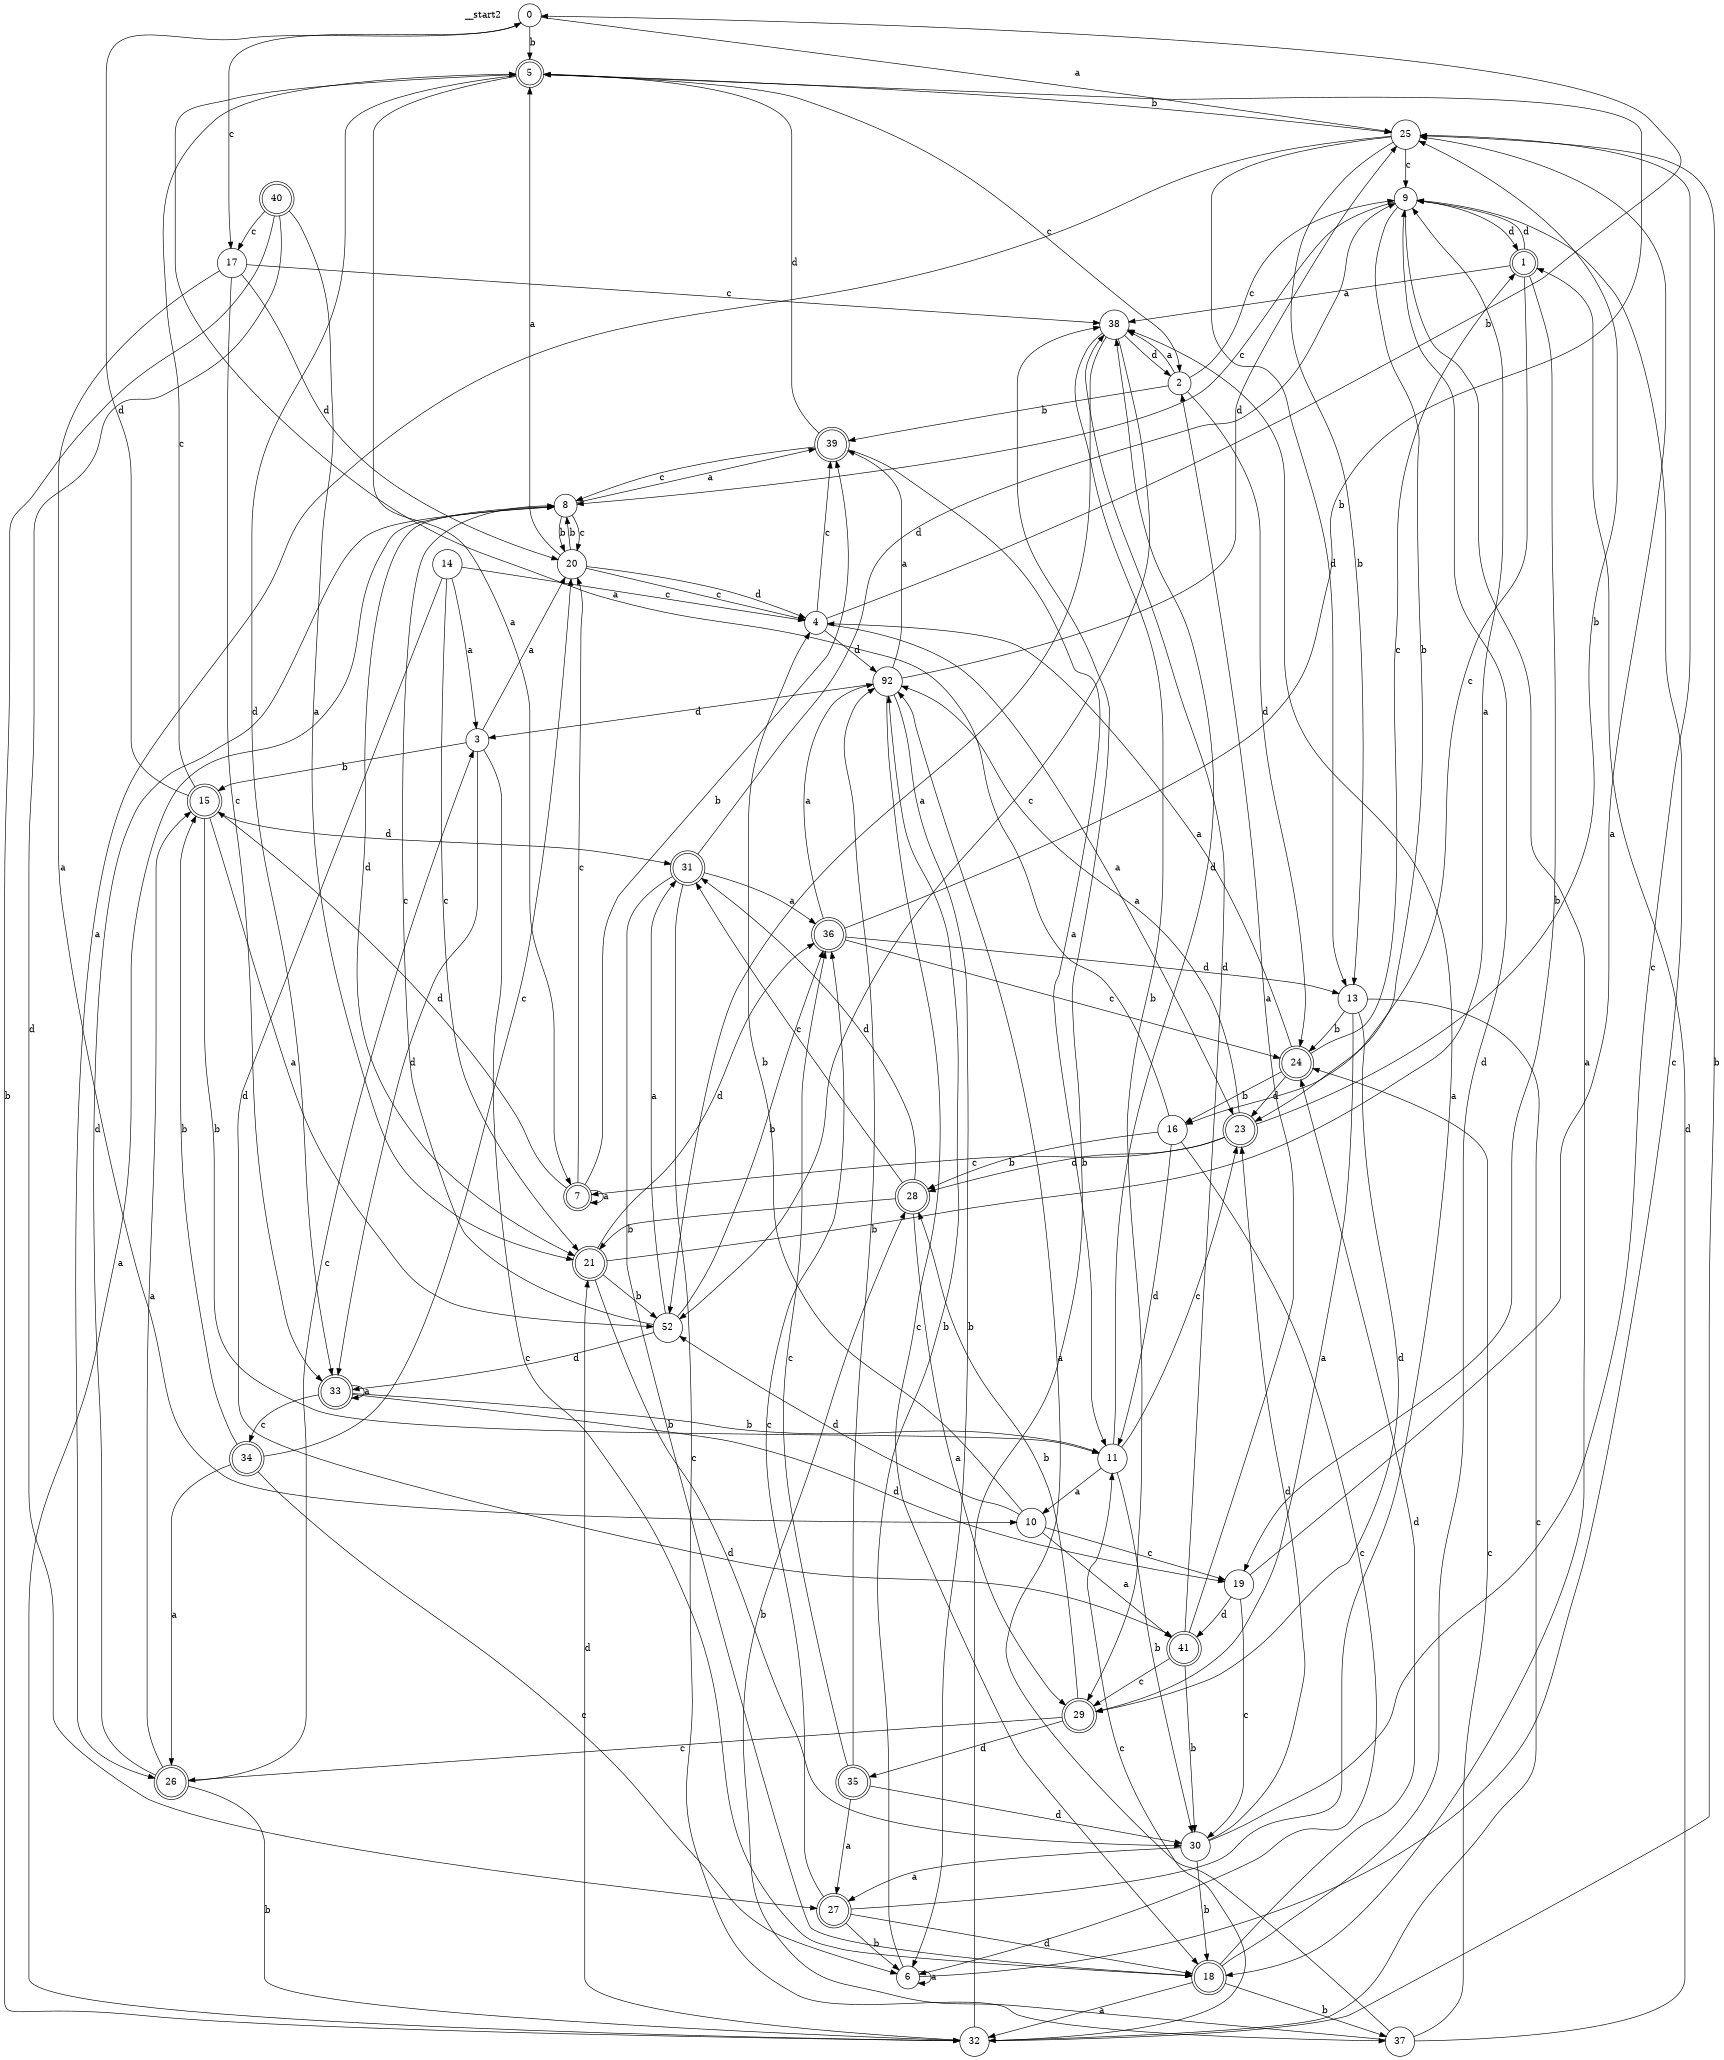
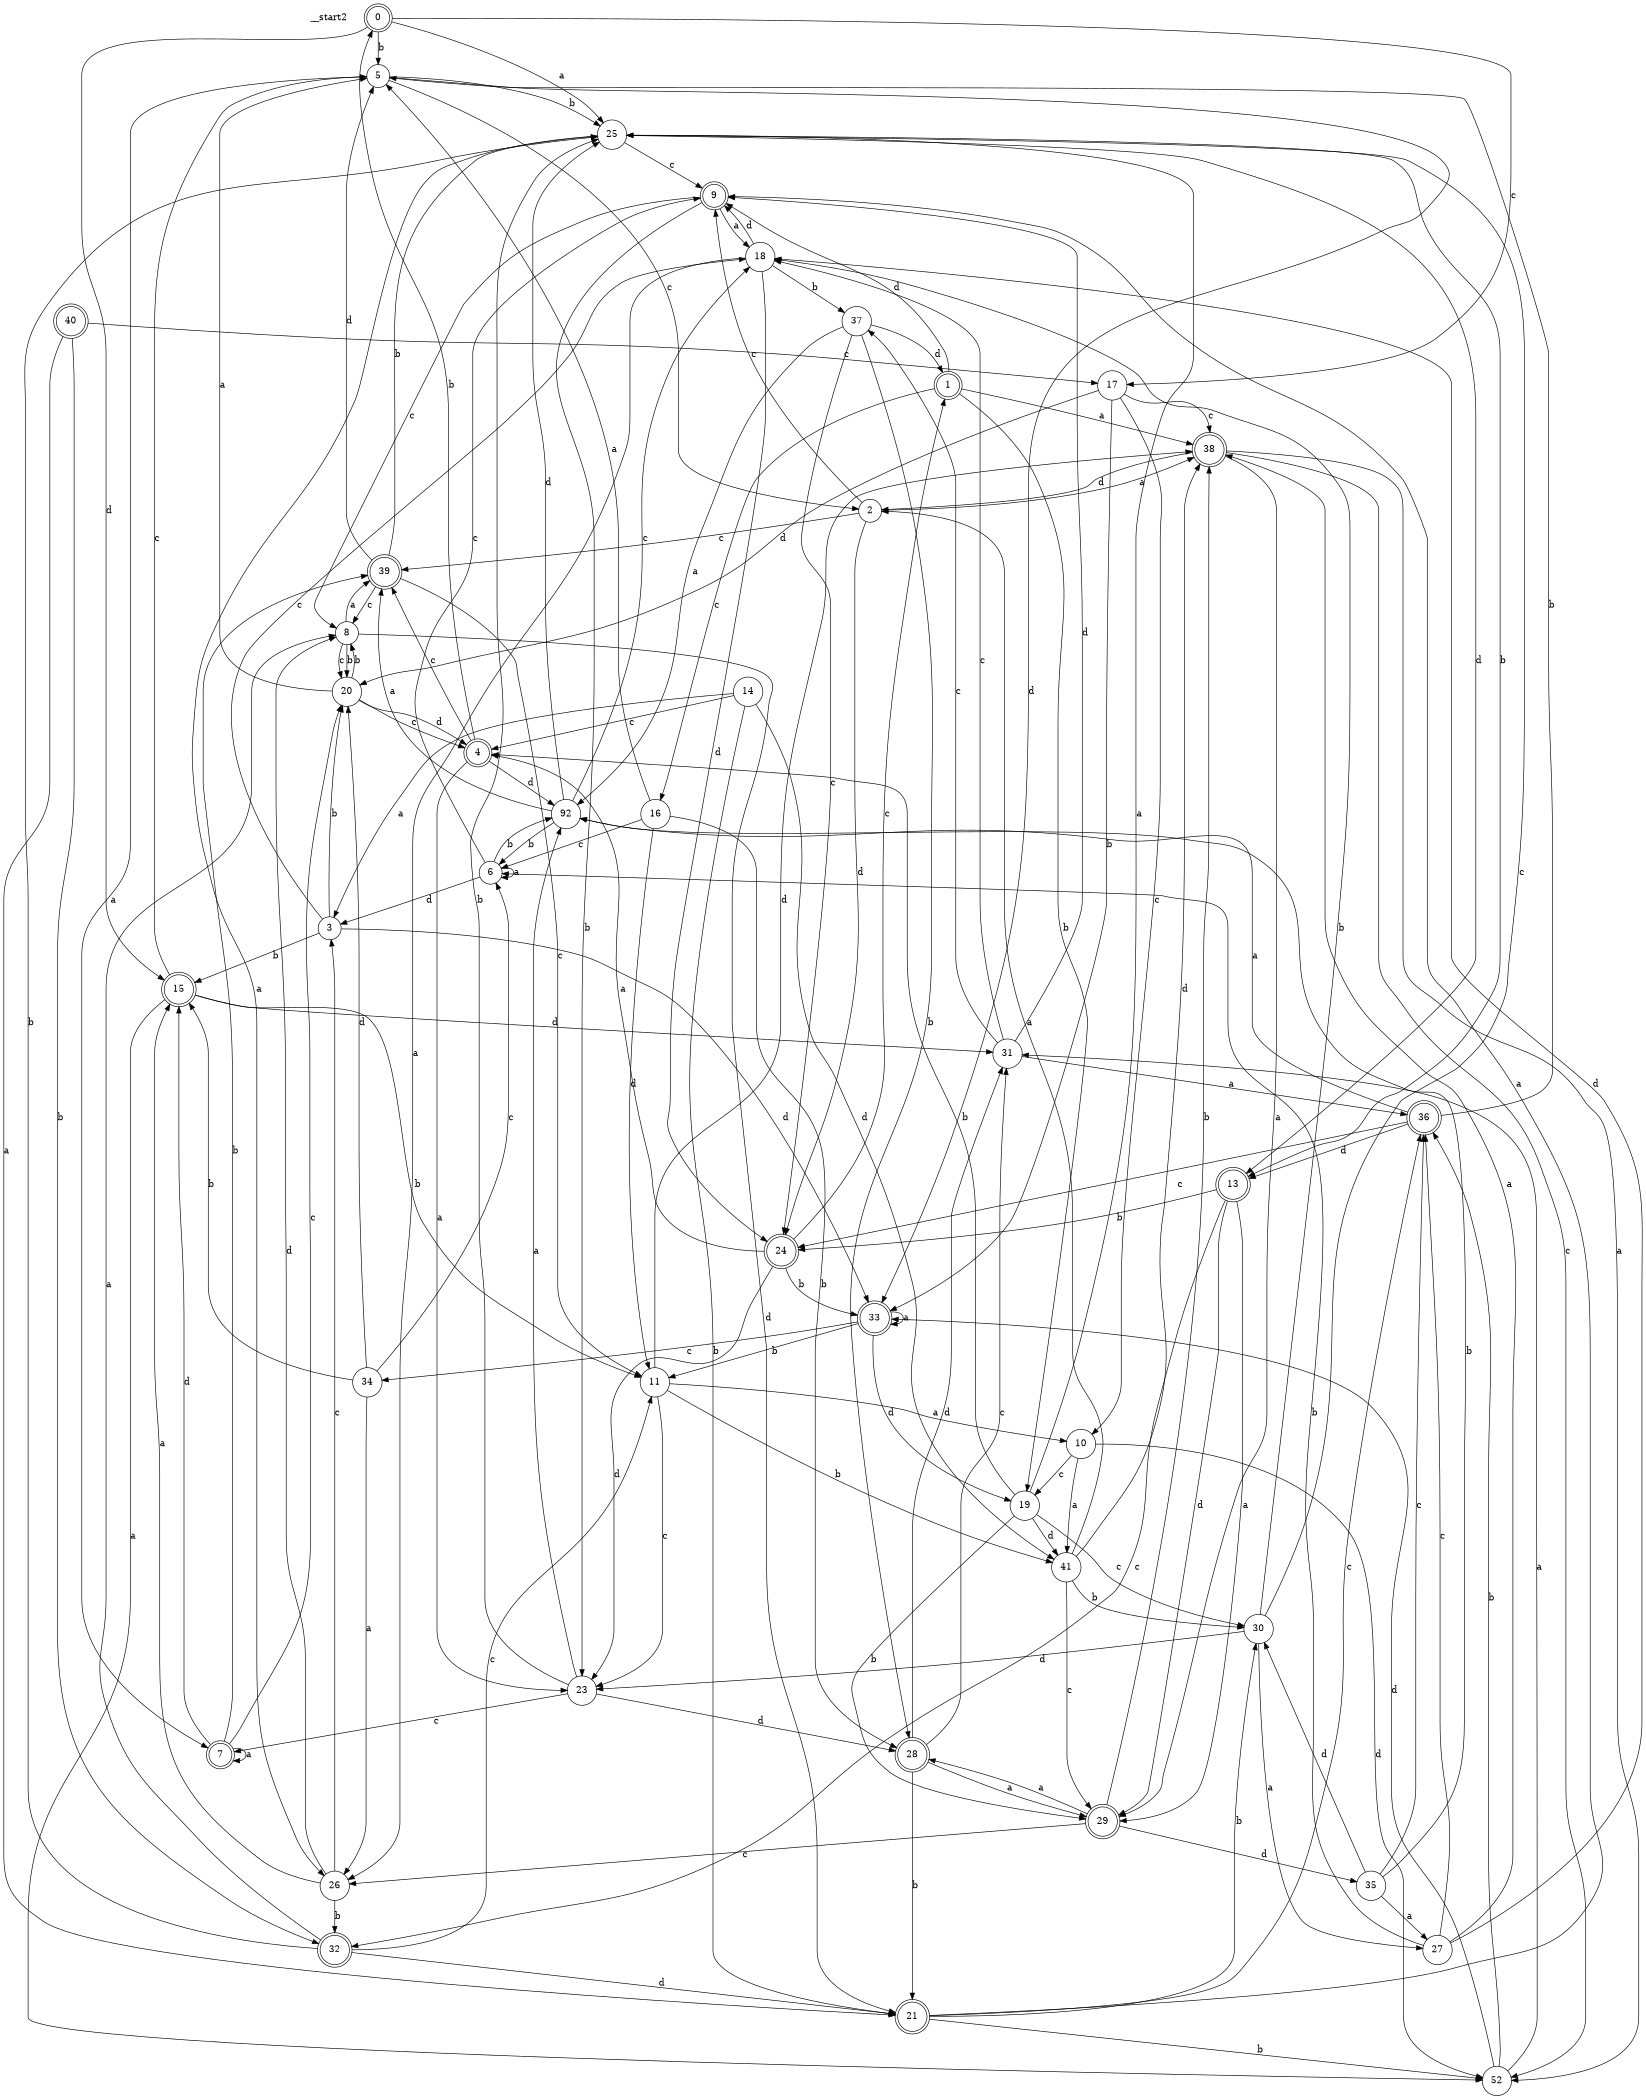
node "0": shape circle -> doublecircle
node "5": shape doublecircle -> circle
node "9": shape circle -> doublecircle
edge "9" -> "1": removed, label "d"
edge "15" -> "0": reversed
edge "39" -> "25": added, label "b"
node "38": shape circle -> doublecircle
edge "2" -> "39": label "b" -> "c"
node "4": shape circle -> doublecircle
edge "3" -> "20": label "a" -> "b"
edge "92" -> "3": now "6" -> "3"
edge "17" -> "33": label "c" -> "b"
edge "17" -> "10": label "a" -> "c"
node "31": shape doublecircle -> circle
edge "14" -> "21": label "c" -> "b"
edge "52" -> "8": removed, label "c"
edge "39" -> "11": label "a" -> "c"
edge "34" -> "20": label "c" -> "d"
edge "38" -> "29": label "b" -> "a"
node "13": shape circle -> doublecircle
edge "24" -> "16": now "24" -> "33"
edge "21" -> "36": label "d" -> "c"
edge "32" -> "38": now "29" -> "38"
node "23": shape doublecircle -> circle
edge "10" -> "4": now "19" -> "4"
edge "40" -> "27": removed, label "d"
edge "31" -> "18": label "b" -> "c"
node "34": shape doublecircle -> circle
edge "29" -> "28": label "b" -> "a"
edge "21" -> "30": label "d" -> "b"
node "41": shape doublecircle -> circle
edge "11" -> "30": now "11" -> "41"
edge "19" -> "29": added, label "b"
node "26": shape doublecircle -> circle
node "35": shape doublecircle -> circle
node "27": shape doublecircle -> circle
node "18": shape doublecircle -> circle
edge "18" -> "32": now "18" -> "26"
node "32": shape circle -> doublecircle
